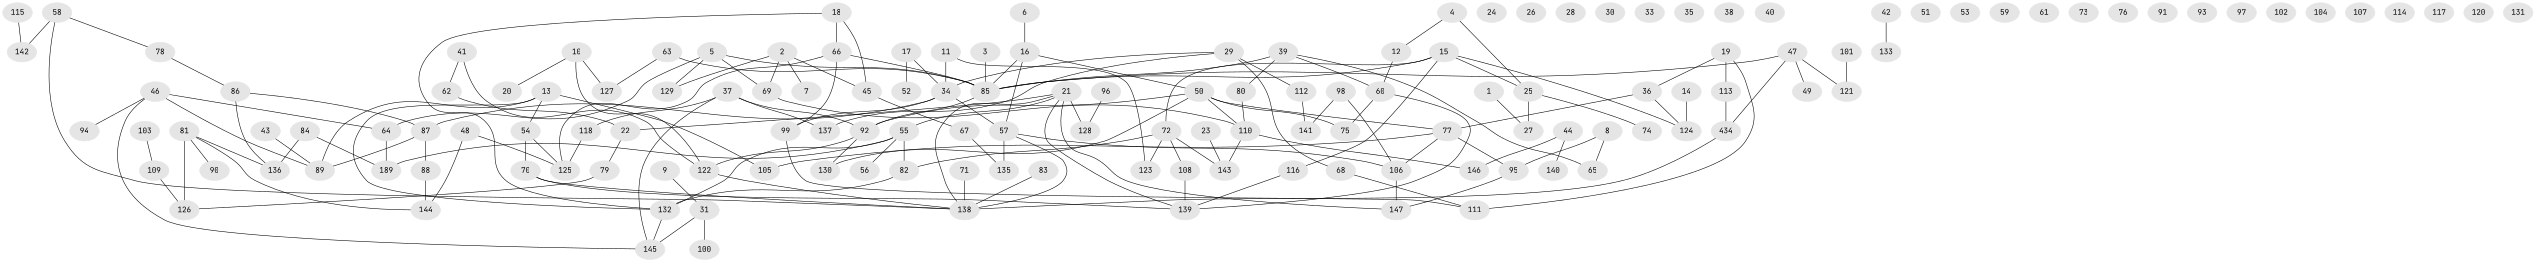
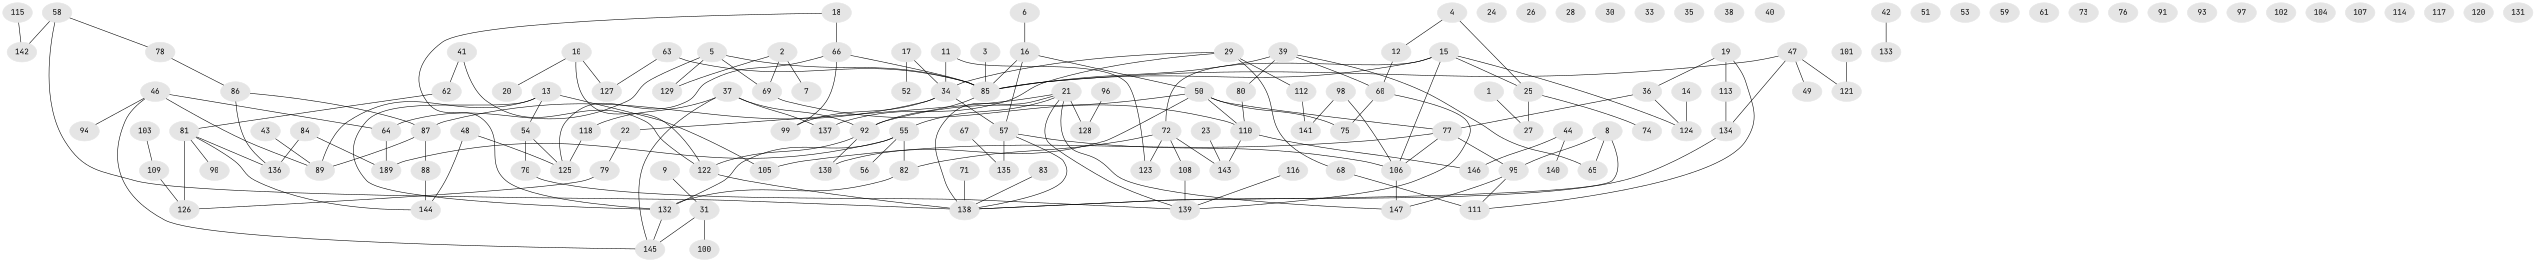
node "45": removed
edge "62" -- "22": now "62" -- "81"
edge "15" -- "116": now "15" -- "106"
node "434": label "434" -> "134"
edge "99" -- "111": now "95" -- "111"
edge "70" -- "138": now "8" -- "138"
